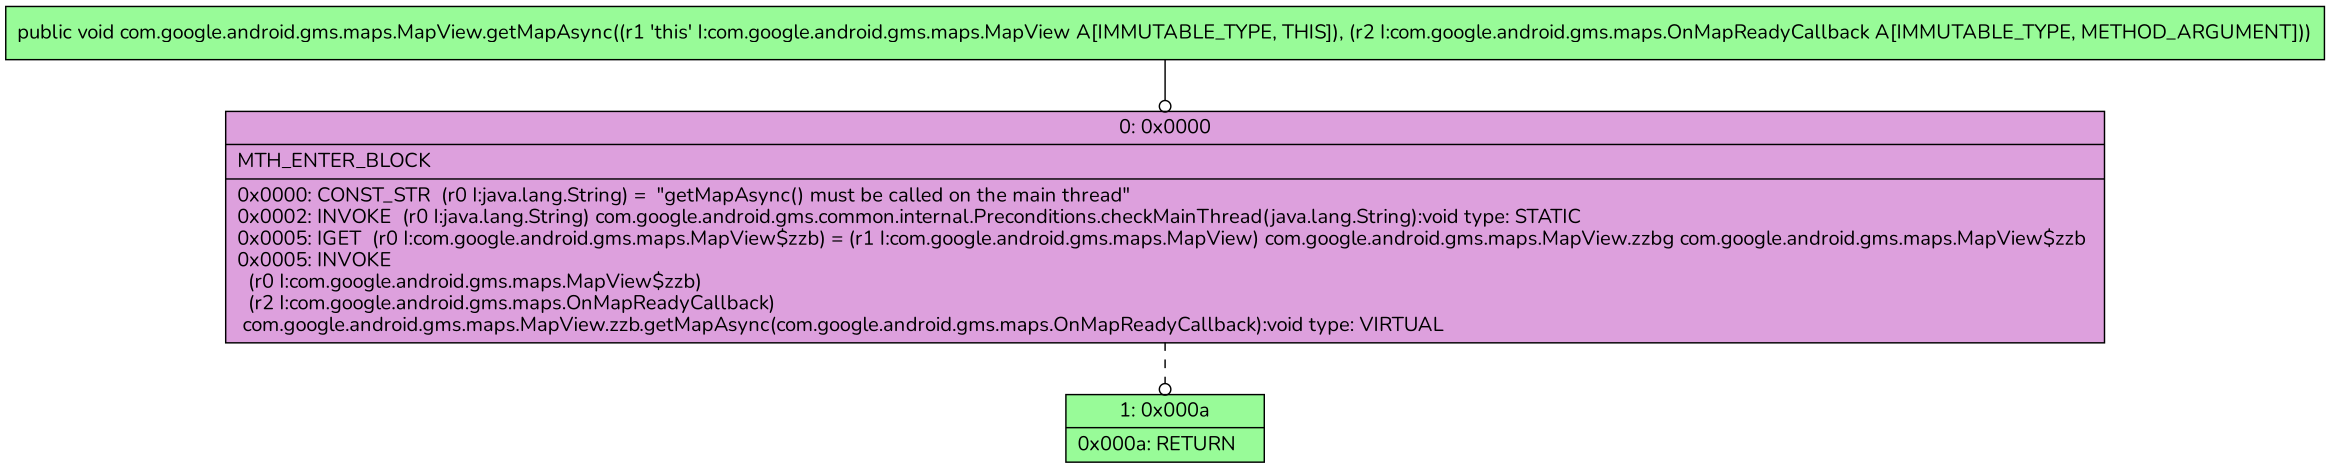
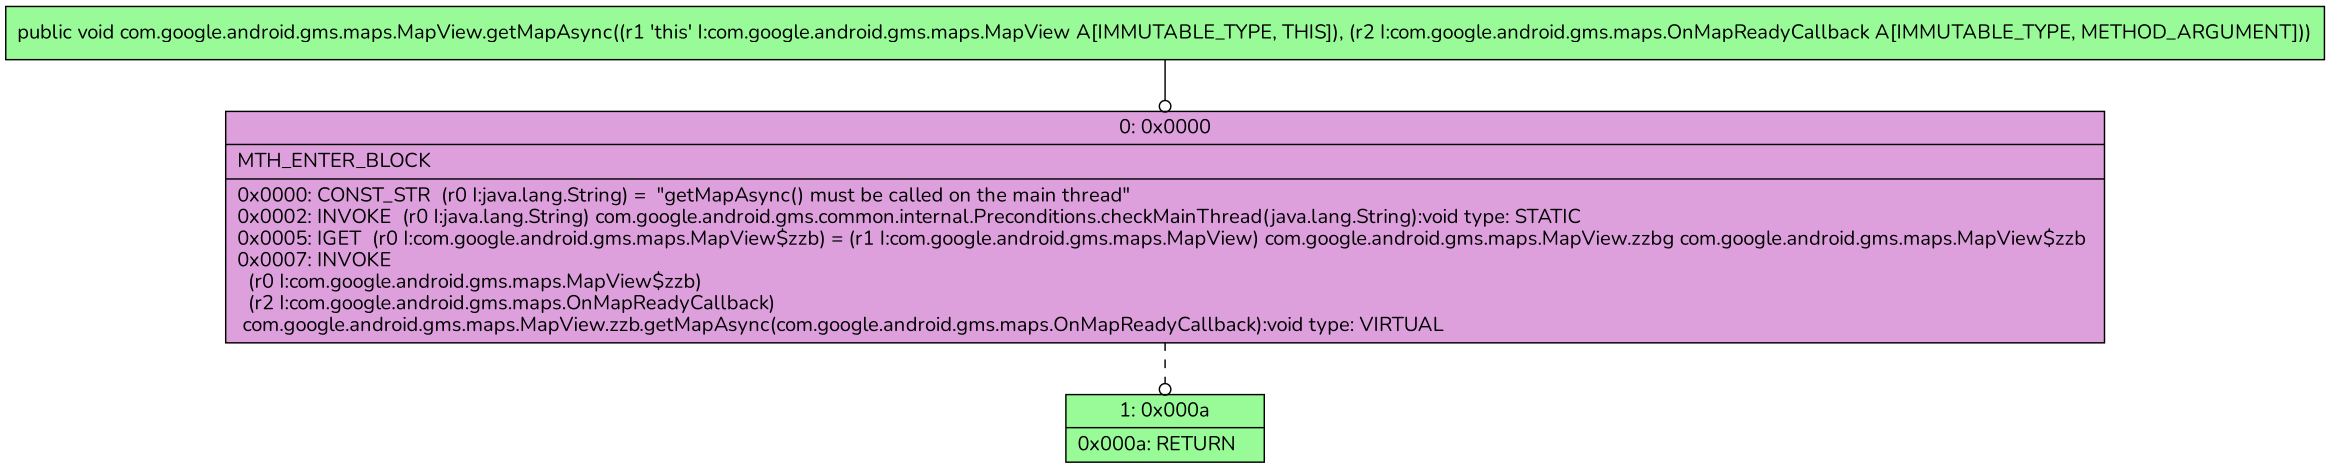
node "0: 0x0000": text "0x0005: INVOKE" -> "0x0007: INVOKE"
